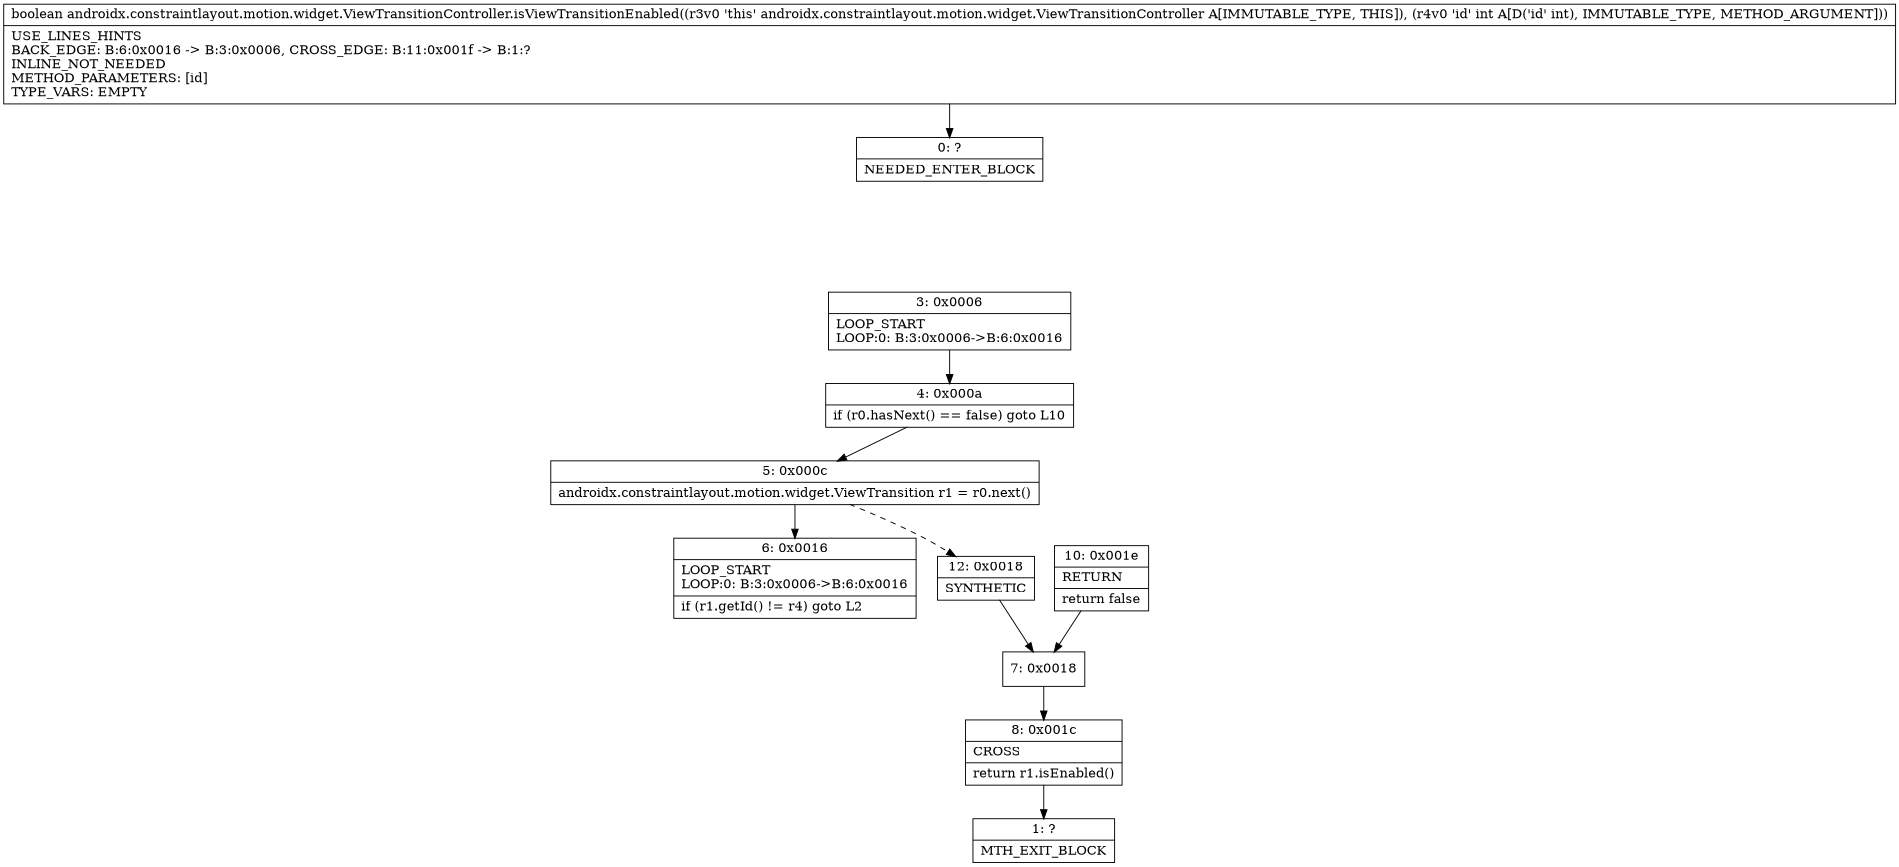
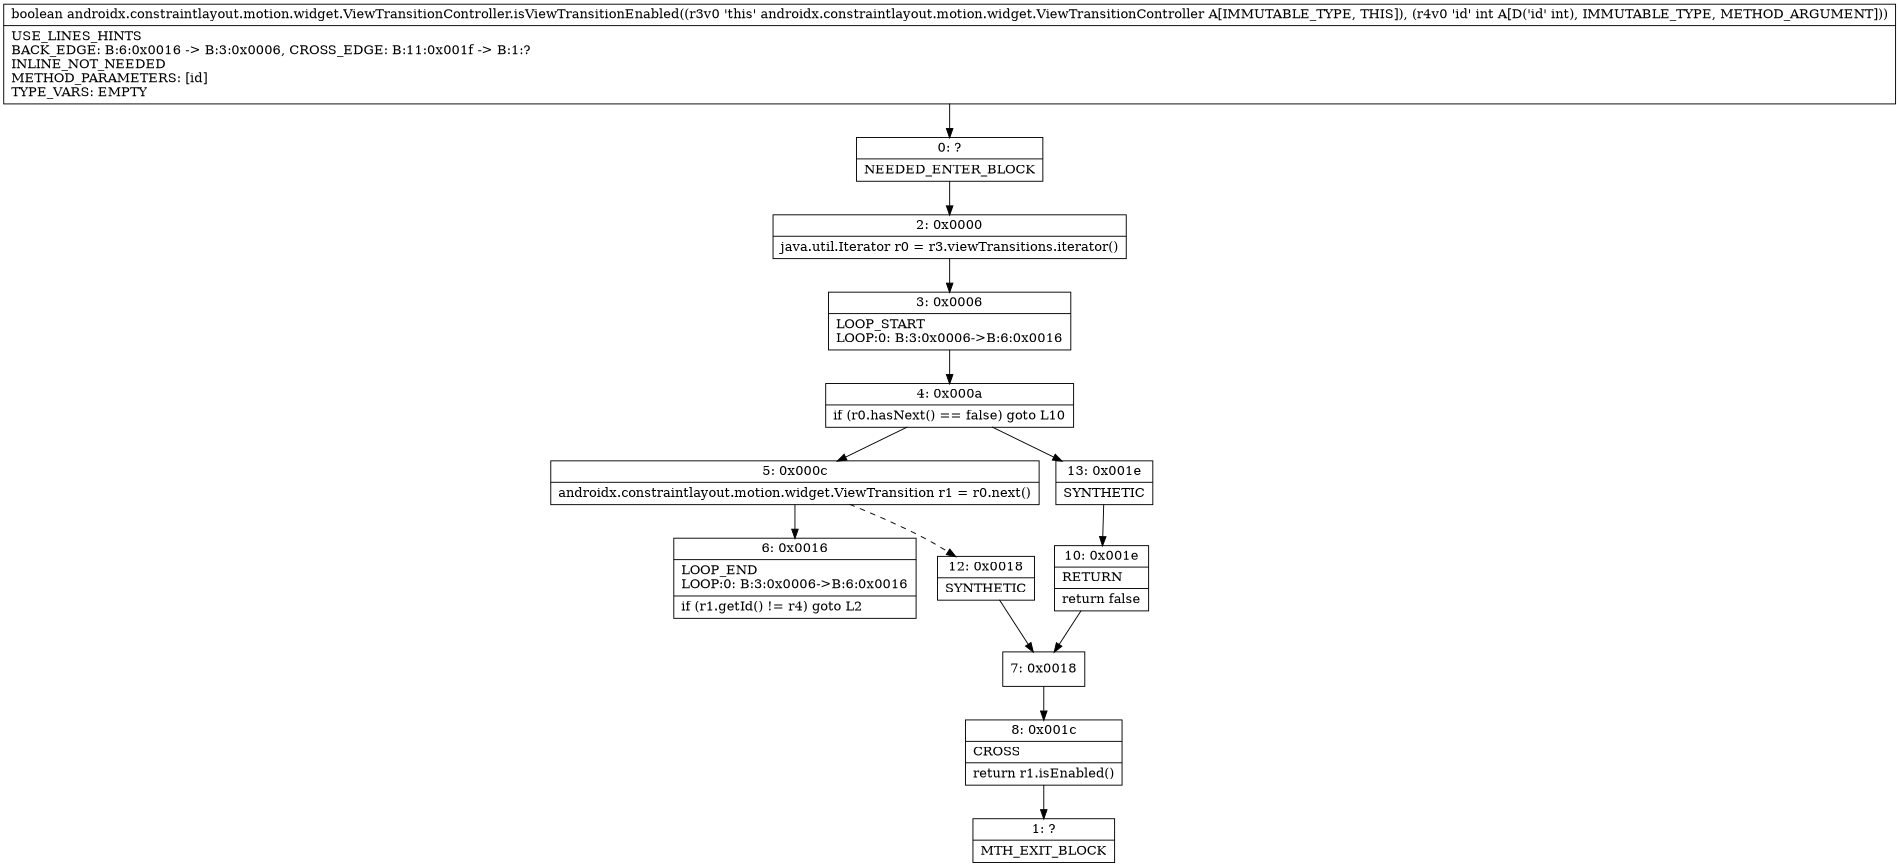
node "2: 0x0000": added
node "13: 0x001e": added
node "6: 0x0016": text "LOOP_START" -> "LOOP_END"
